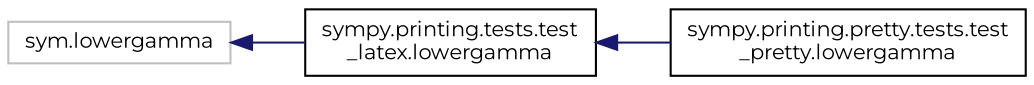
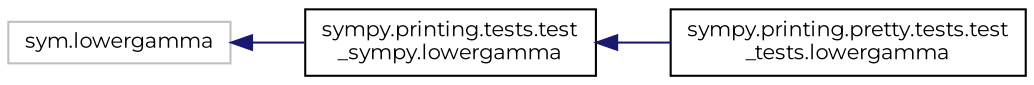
node "sympy.printing.tests.test _latex.lowergamma": label "sympy.printing.tests.test _latex.lowergamma" -> "sympy.printing.tests.test _sympy.lowergamma"
node "sympy.printing.pretty.tests.test _pretty.lowergamma": label "sympy.printing.pretty.tests.test _pretty.lowergamma" -> "sympy.printing.pretty.tests.test _tests.lowergamma"
